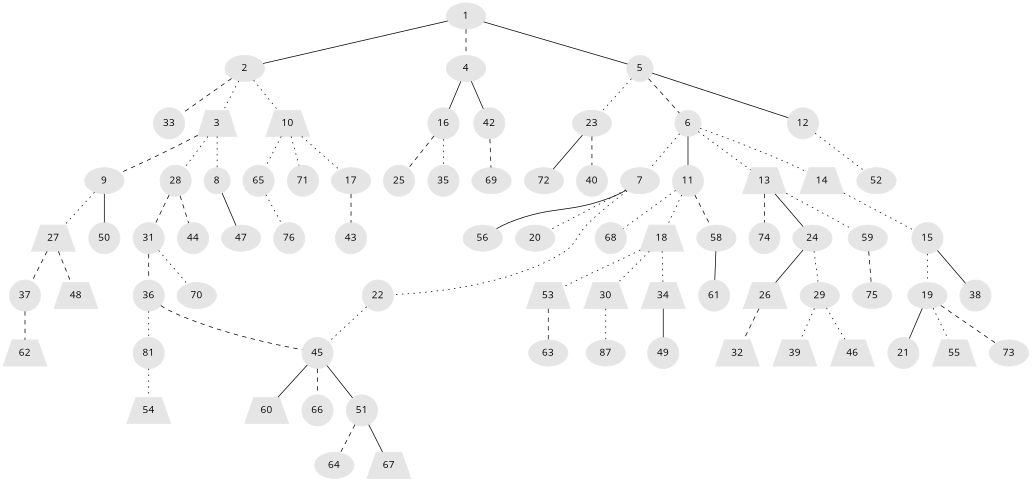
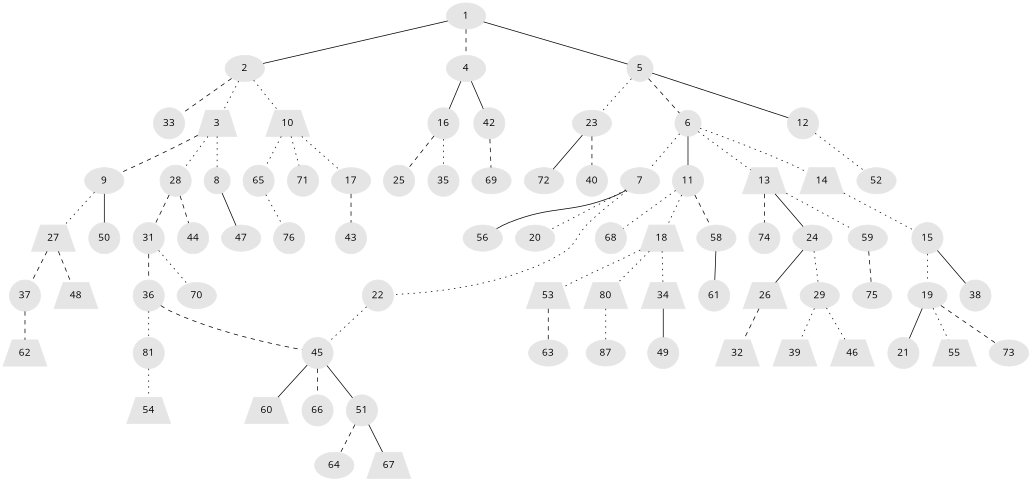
node "30": label "30" -> "80"
